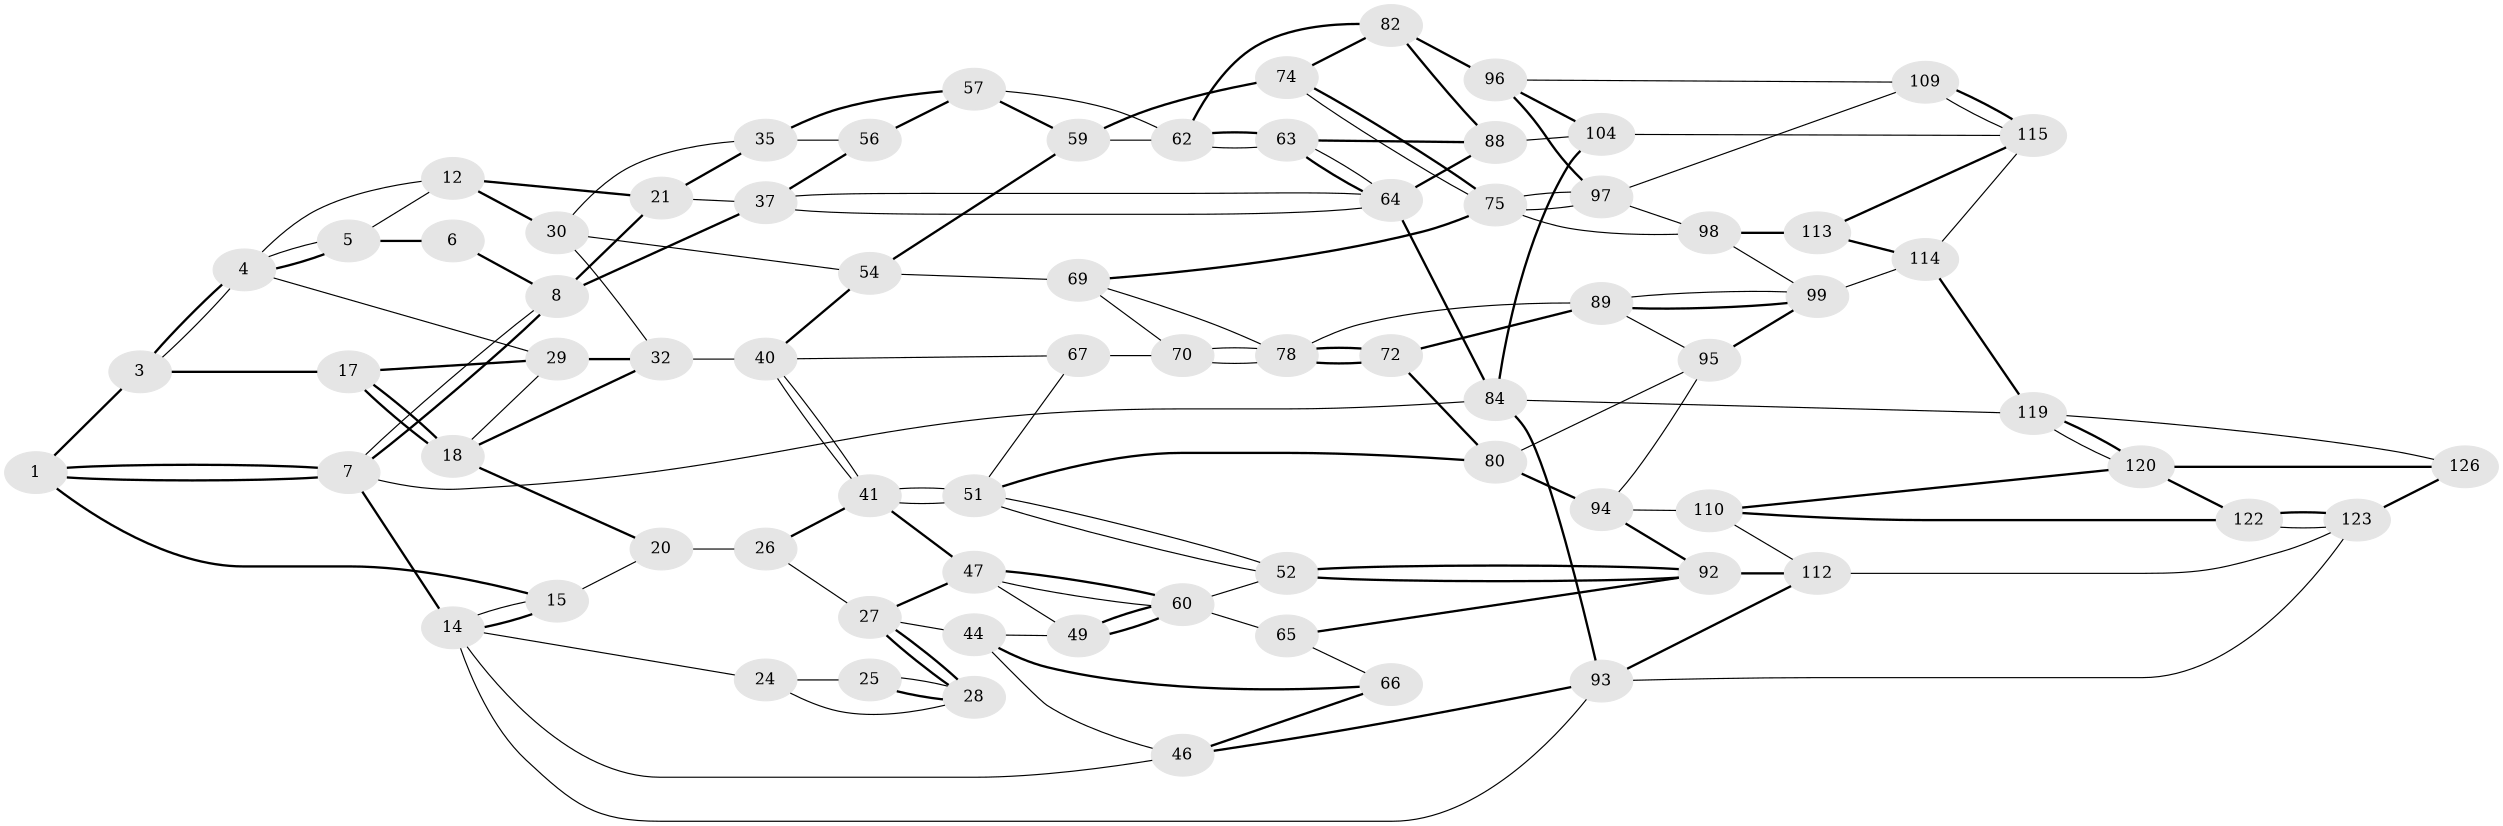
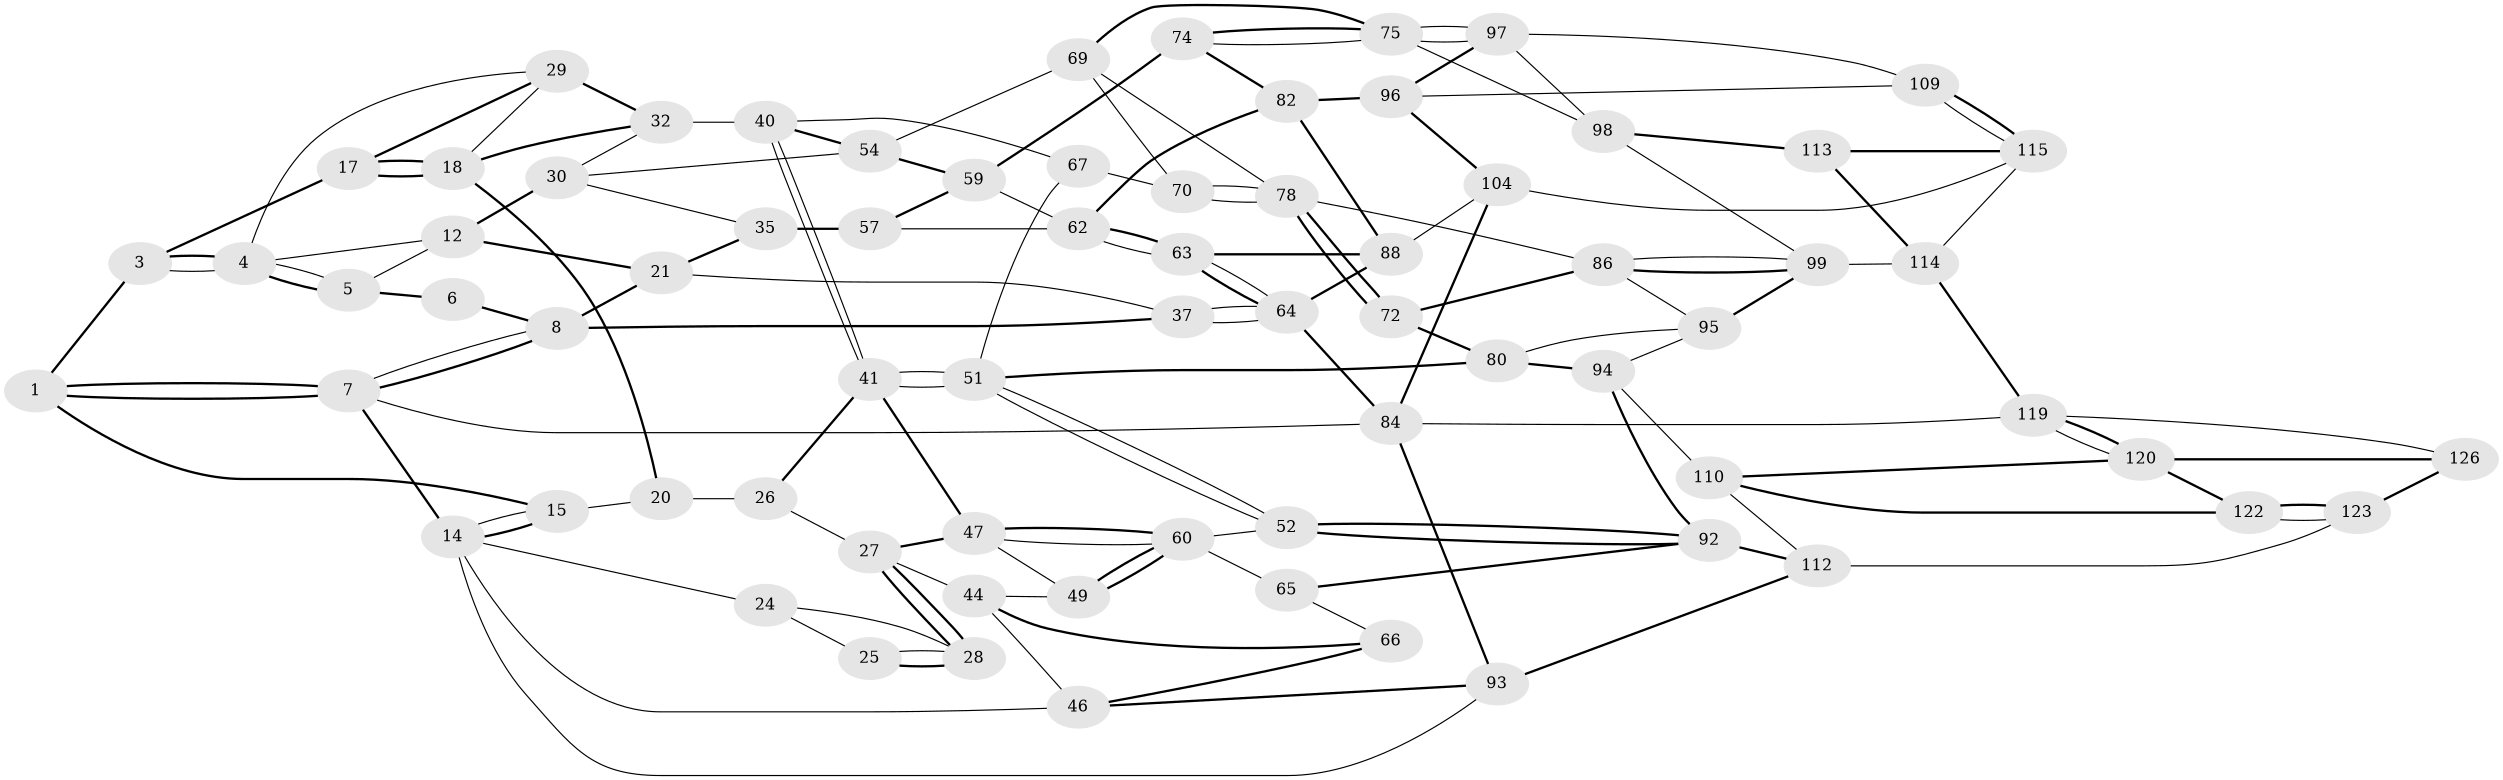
node "56": removed
node "89": label "89" -> "86"
edge "123" -- "93": removed
